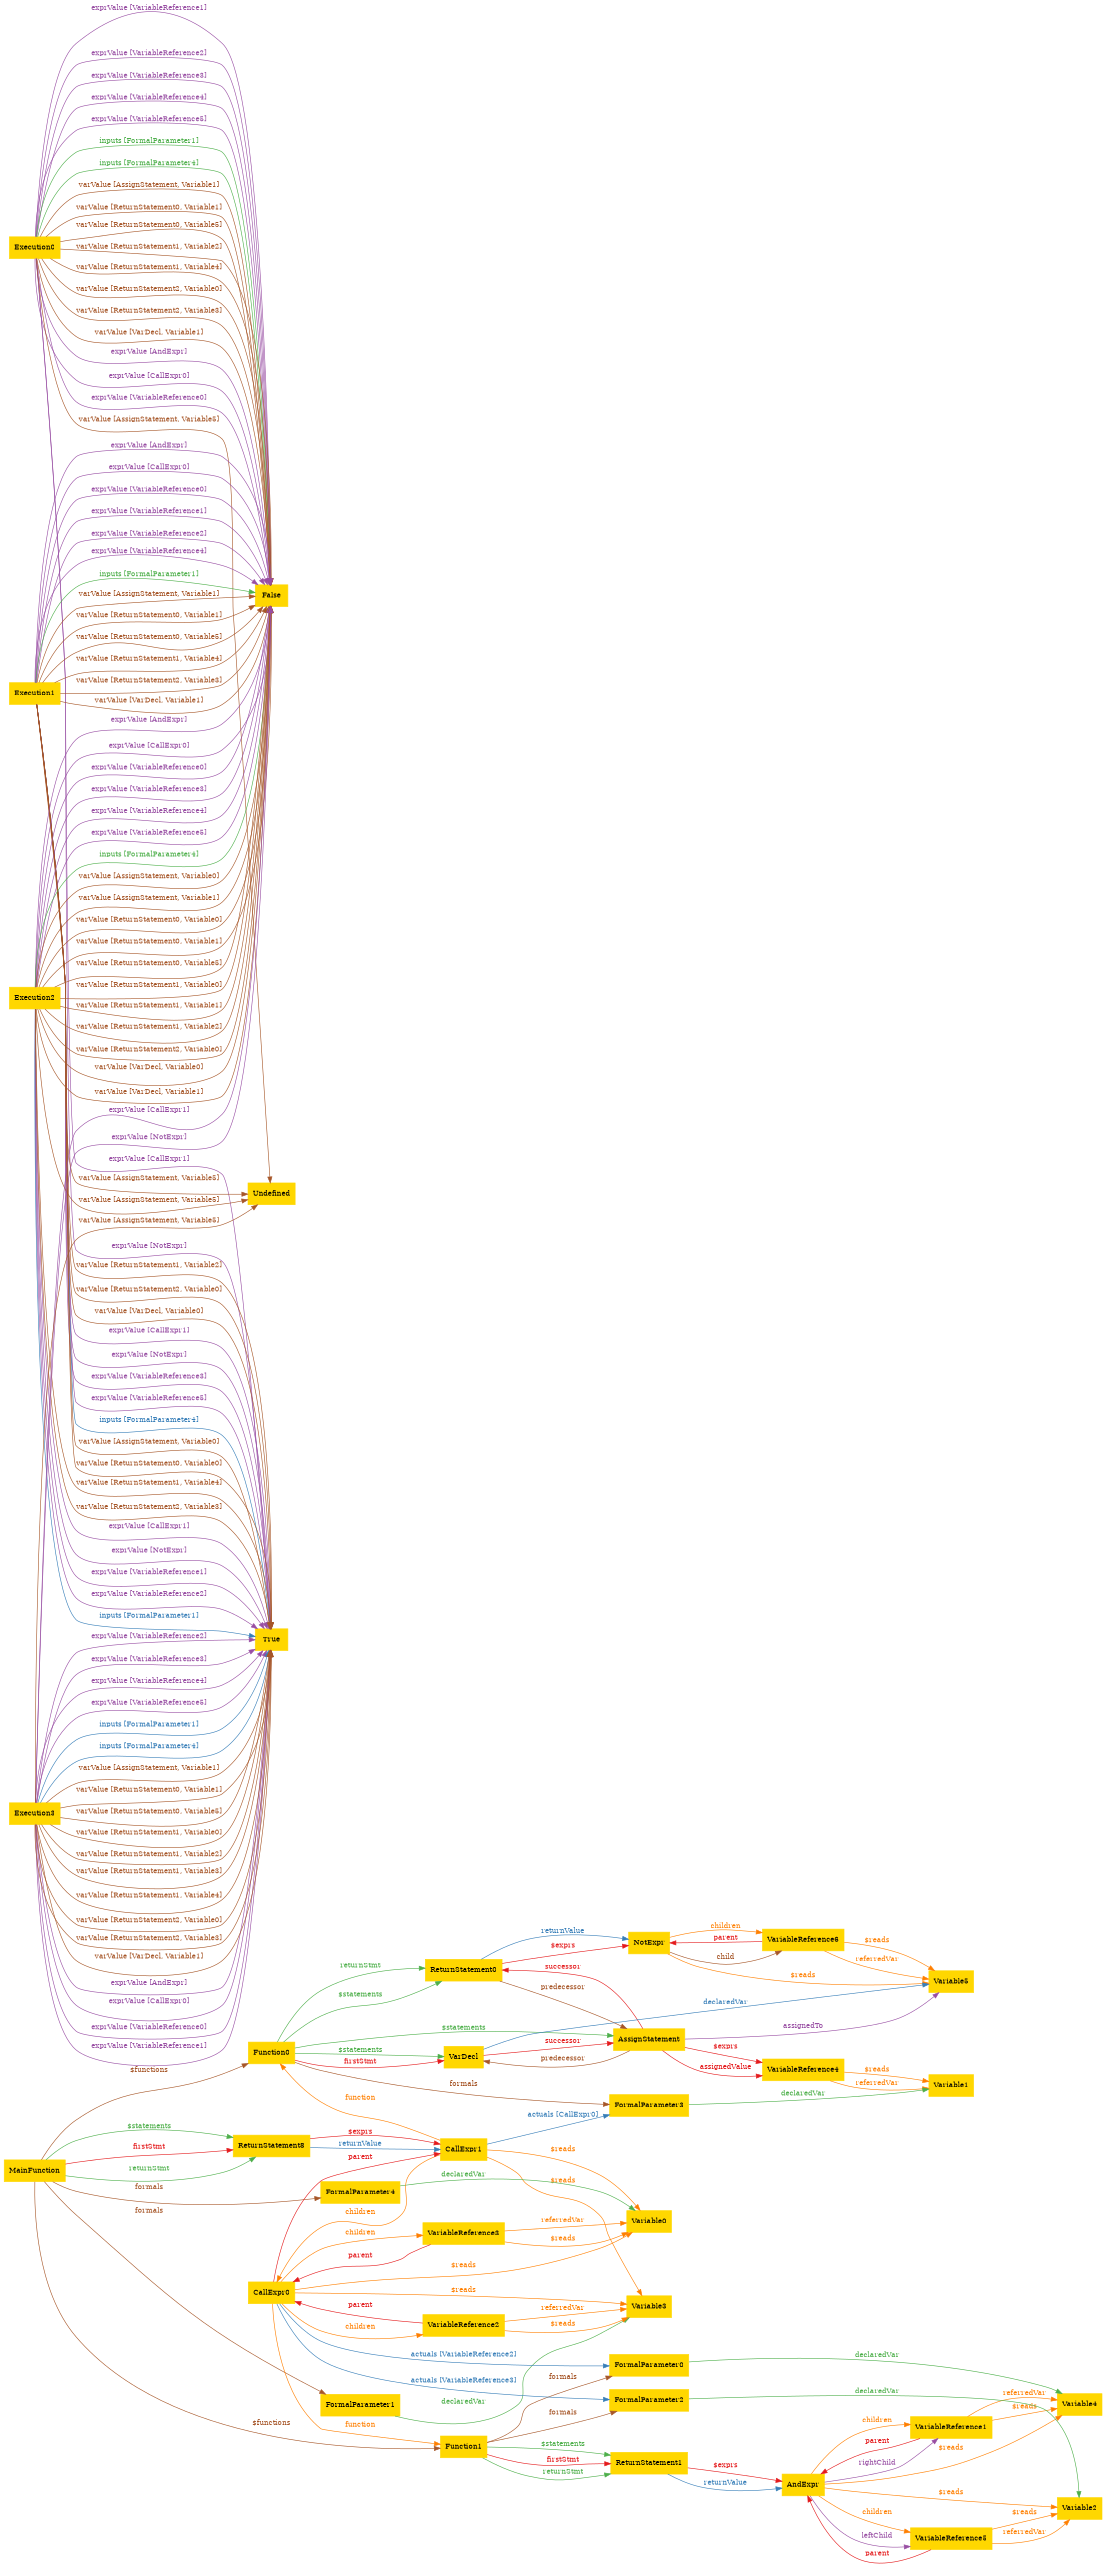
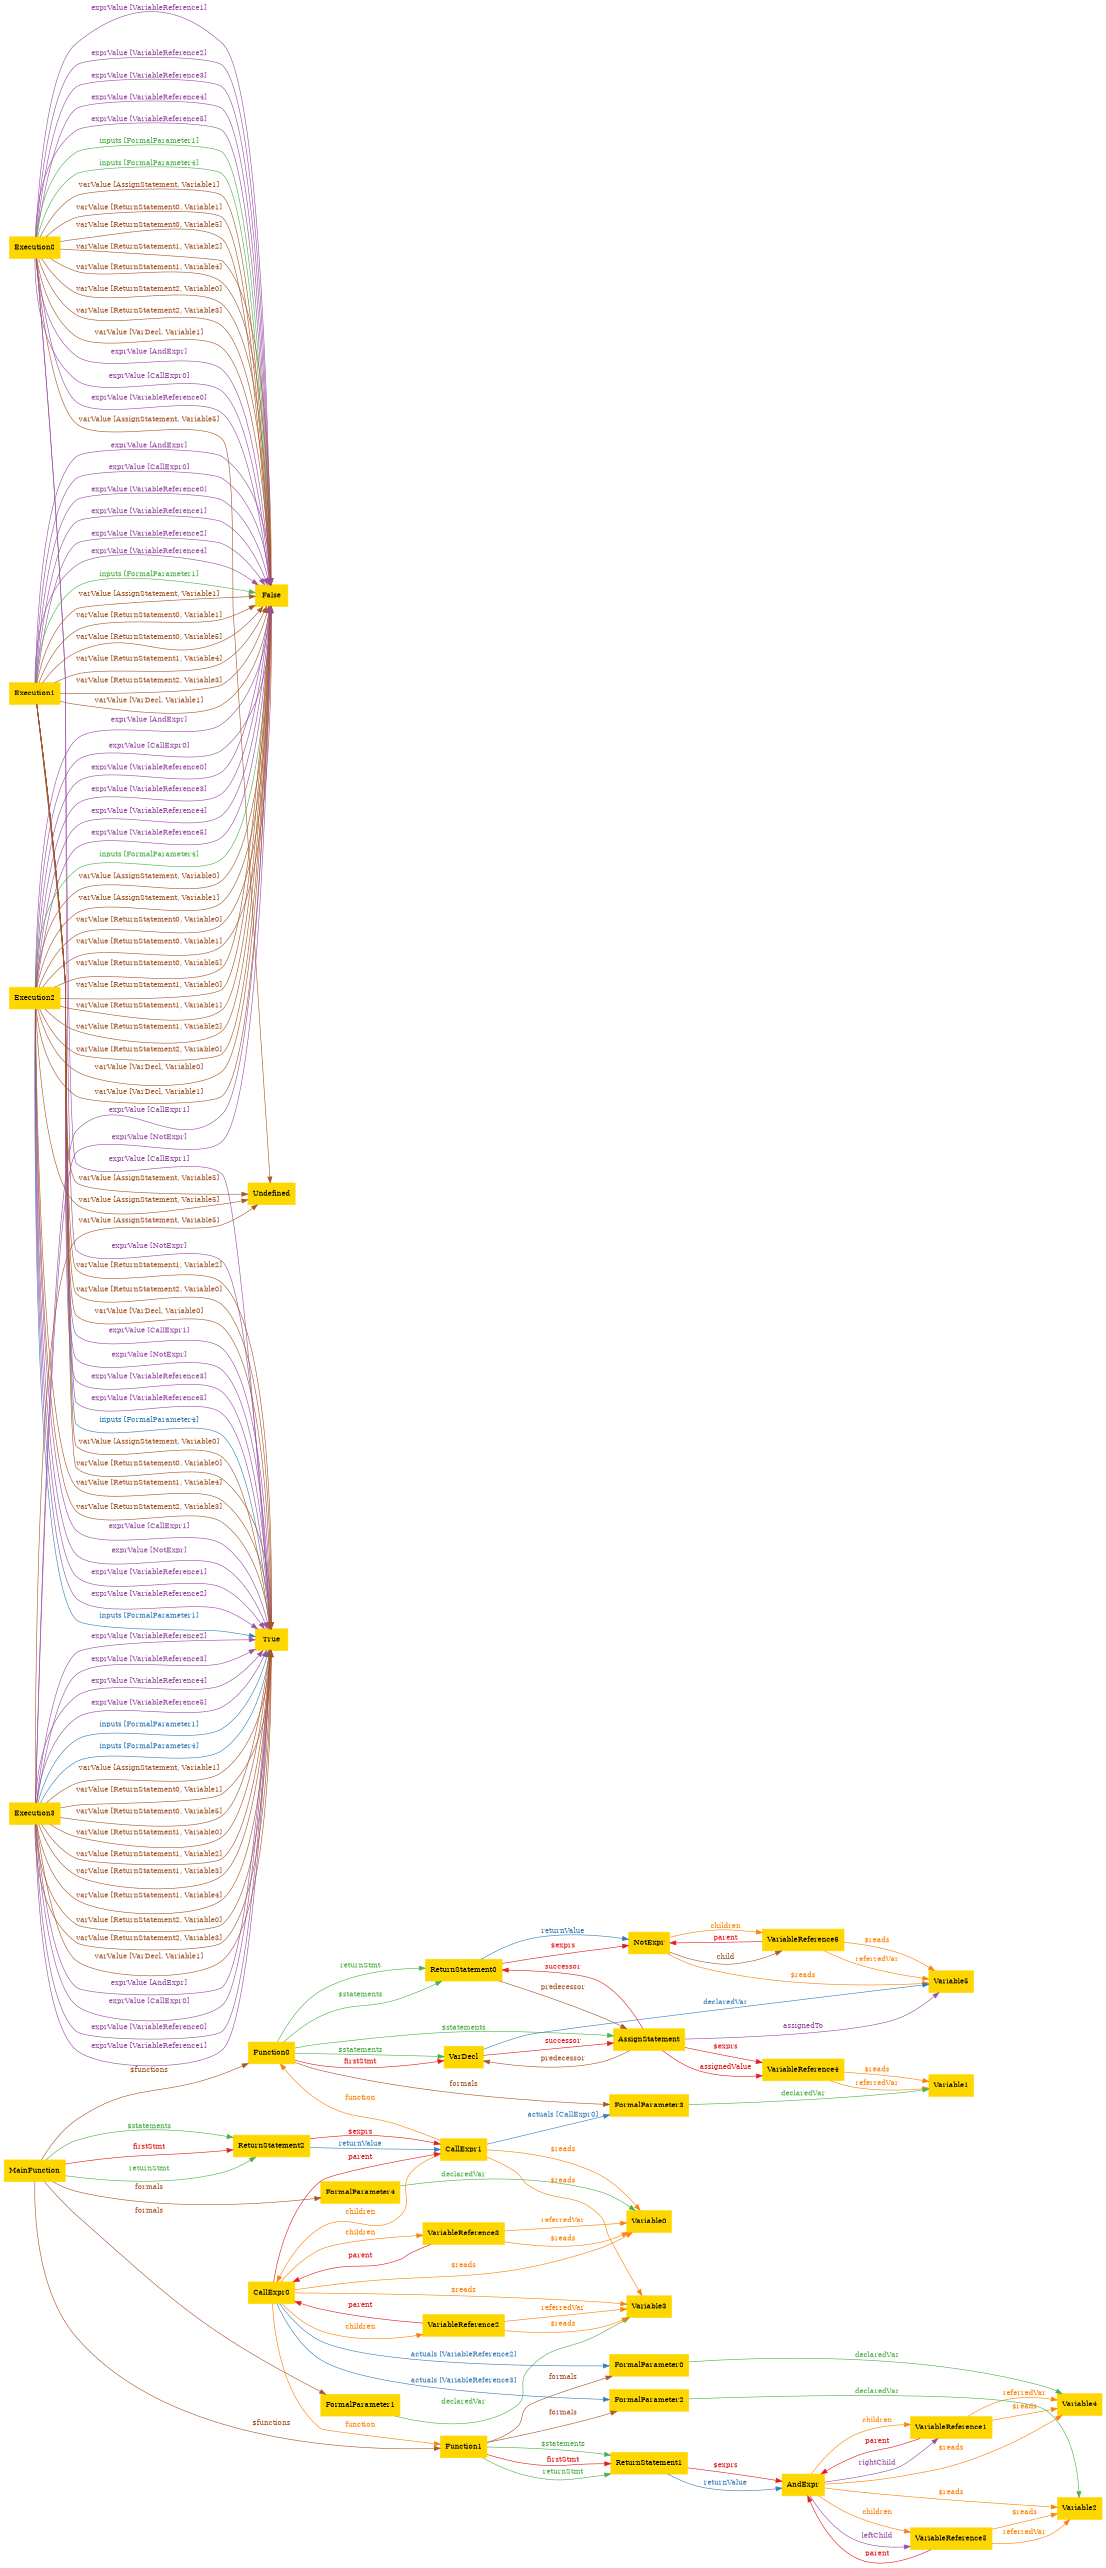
node "ReturnStatement8": label "ReturnStatement8" -> "ReturnStatement2"
